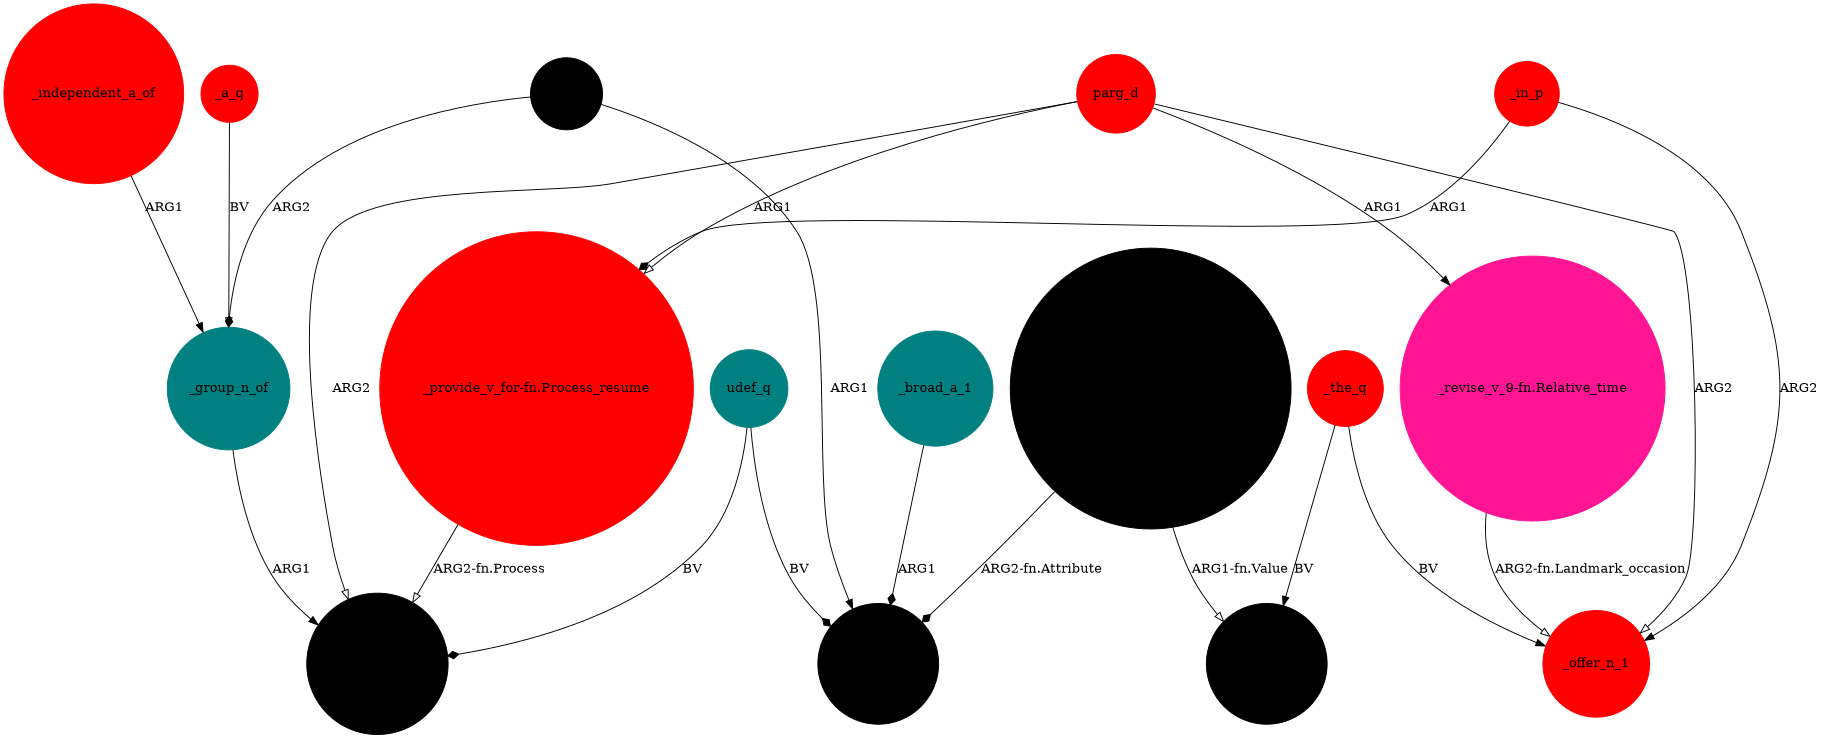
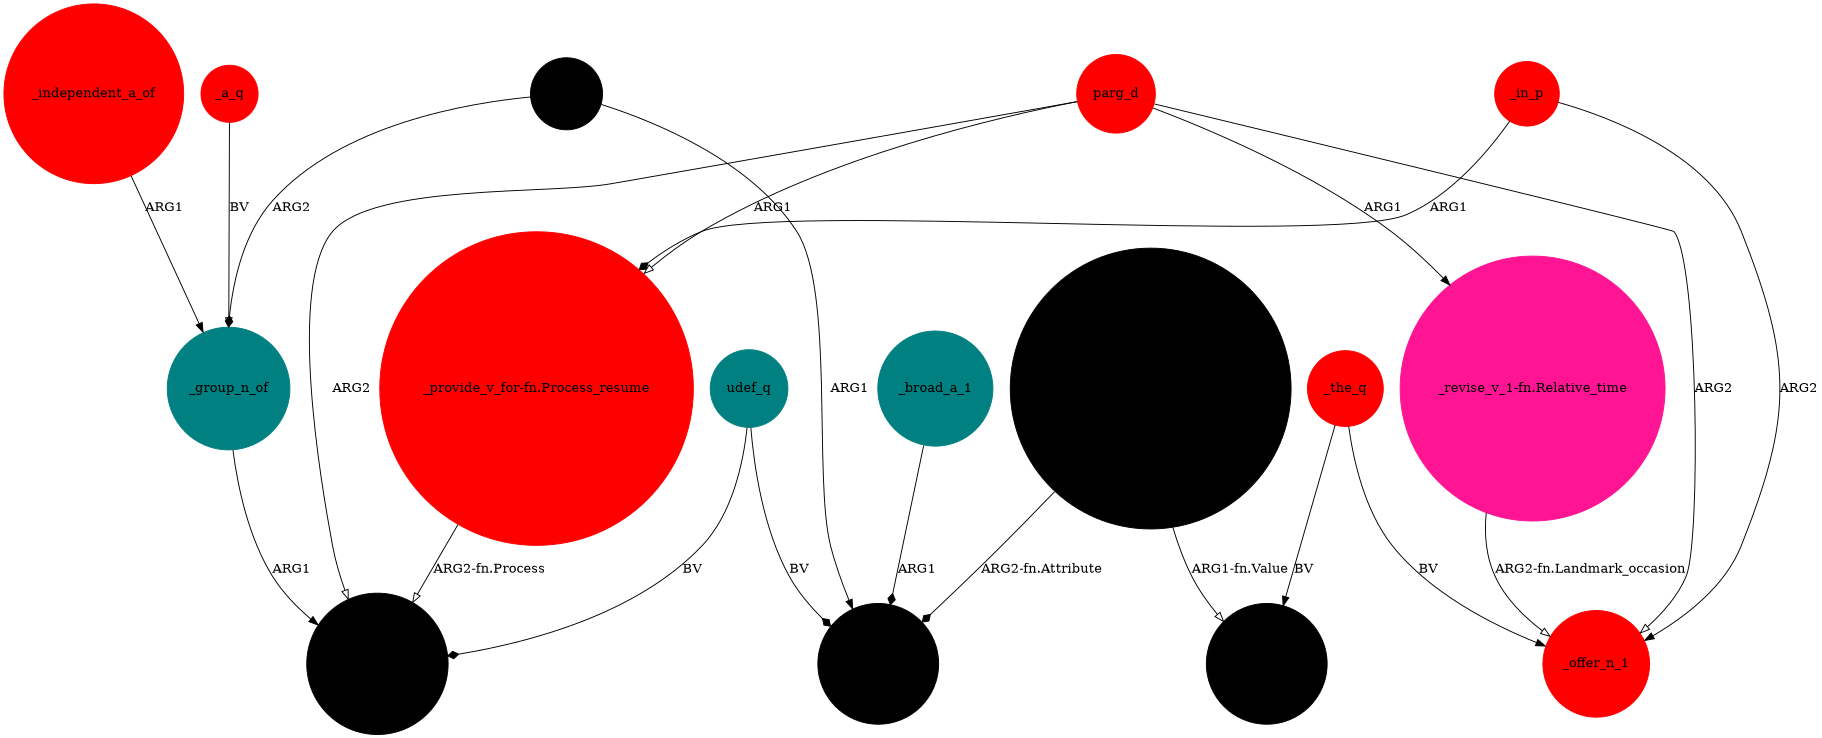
node "_revise_v_9-fn.Relative_time": label "_revise_v_9-fn.Relative_time" -> "_revise_v_1-fn.Relative_time"
